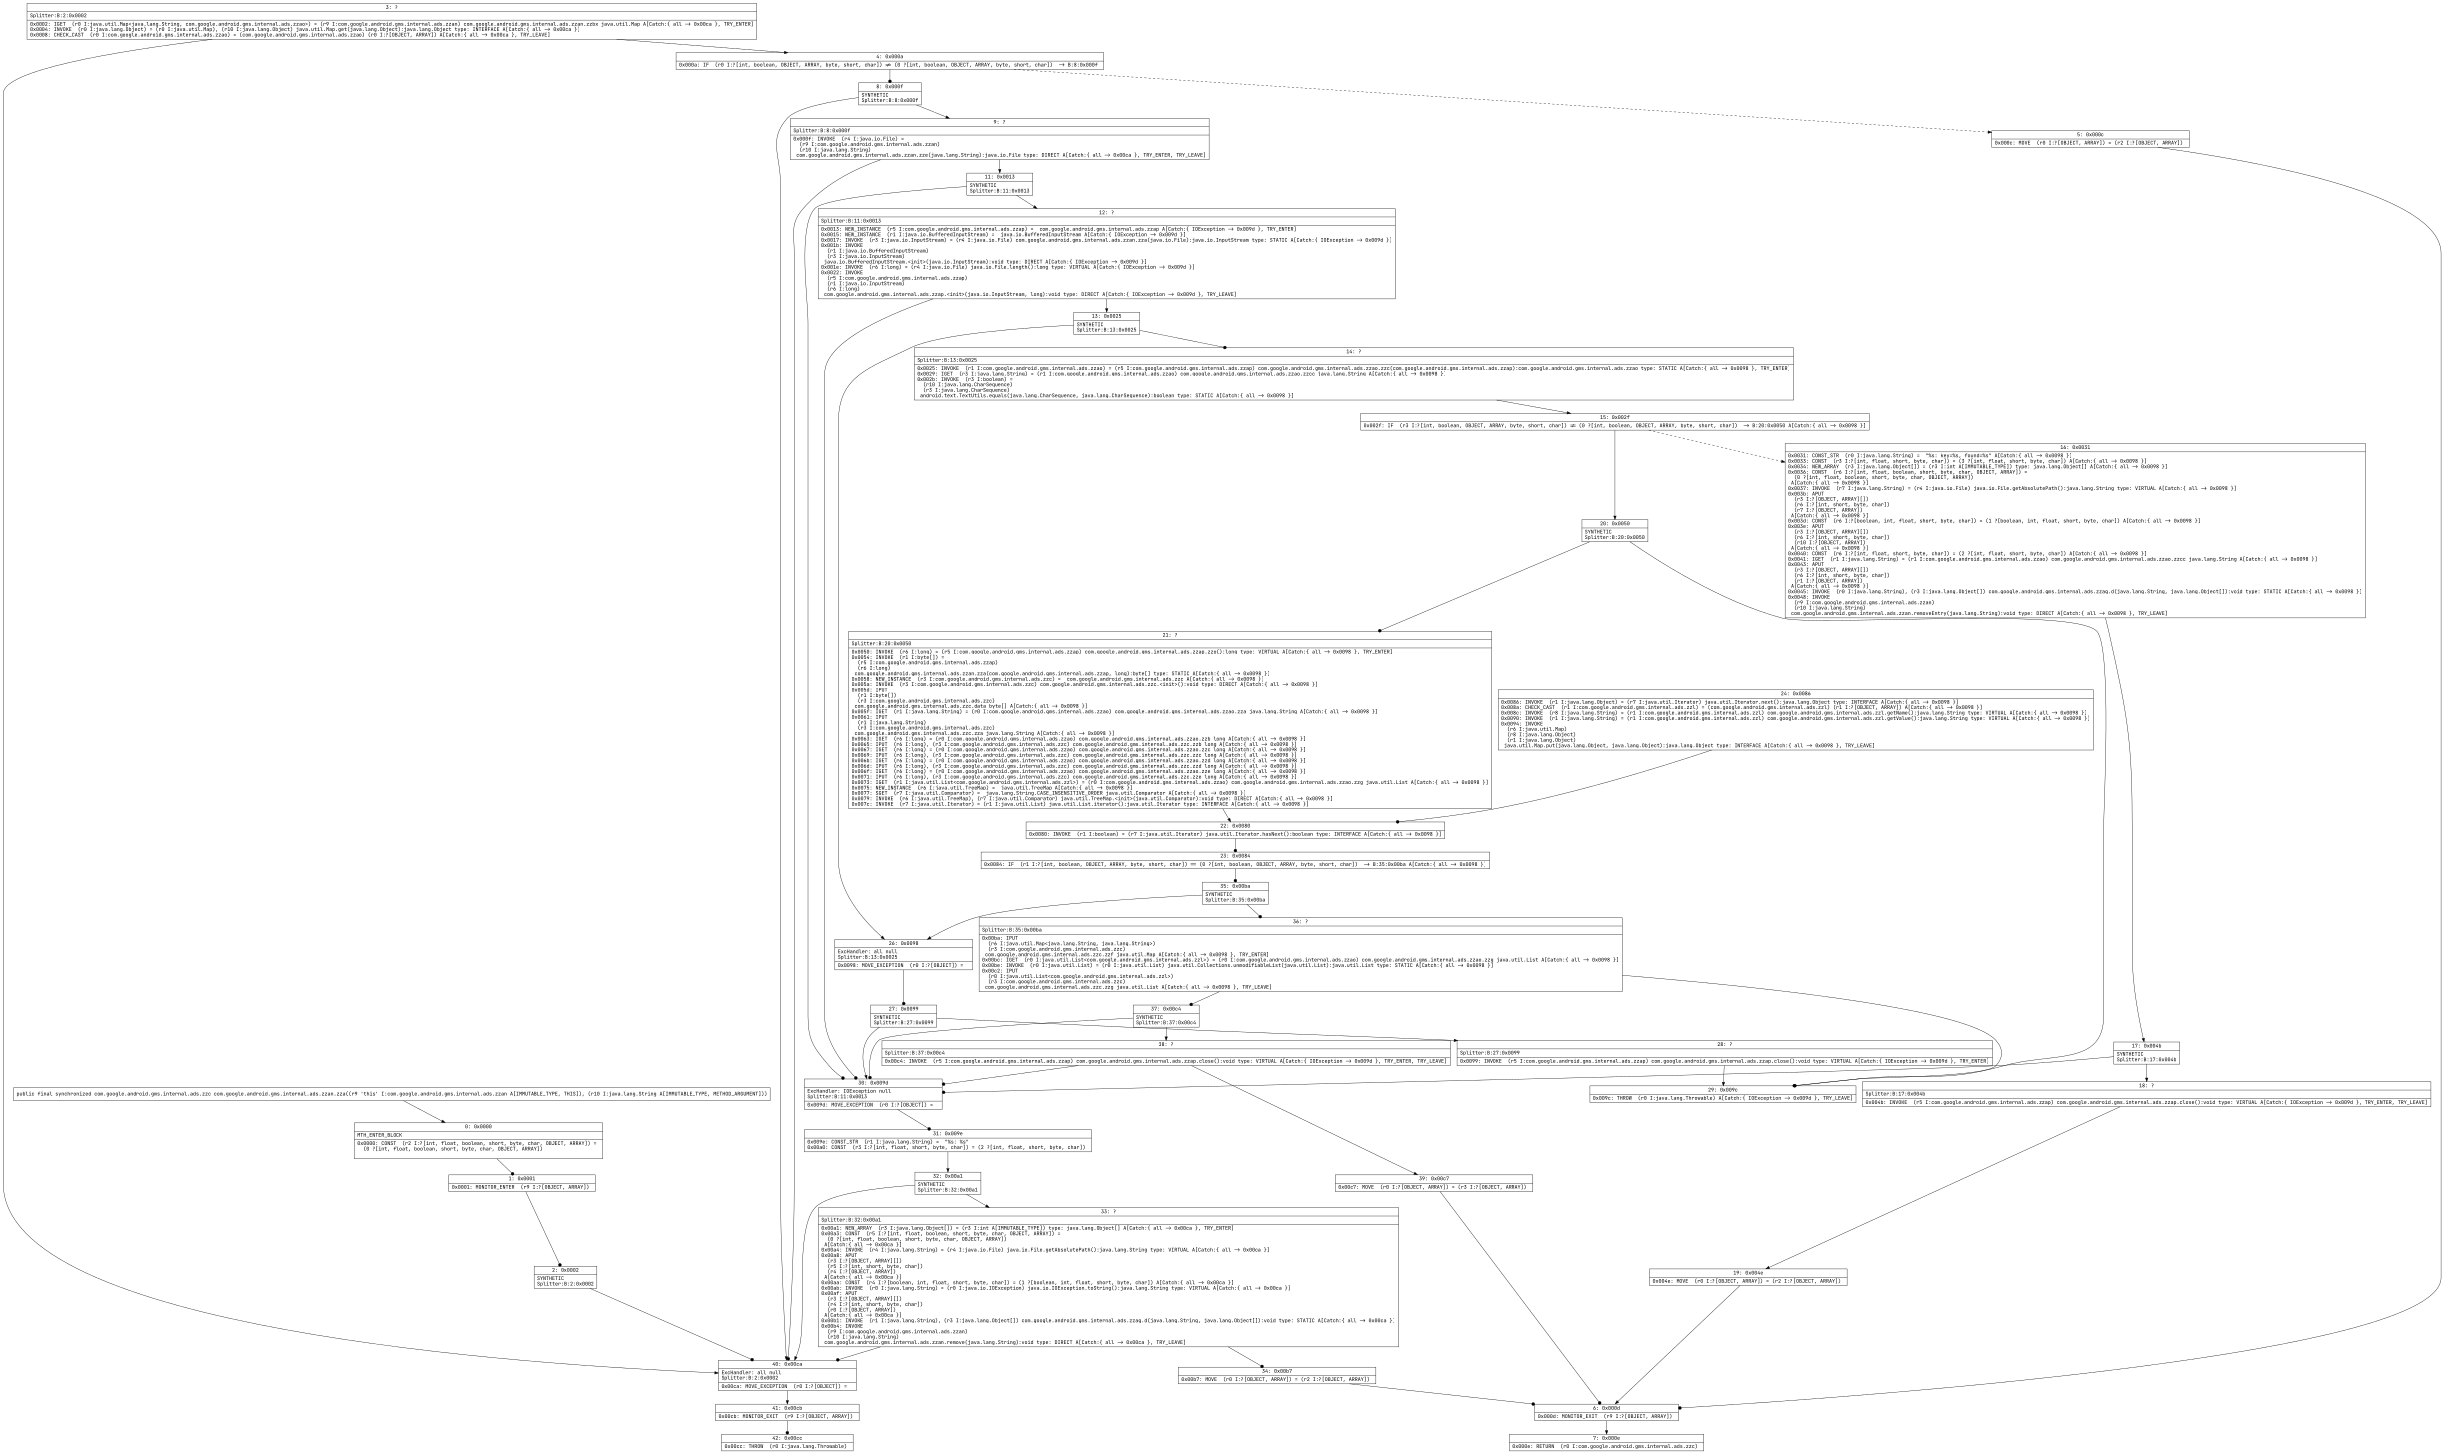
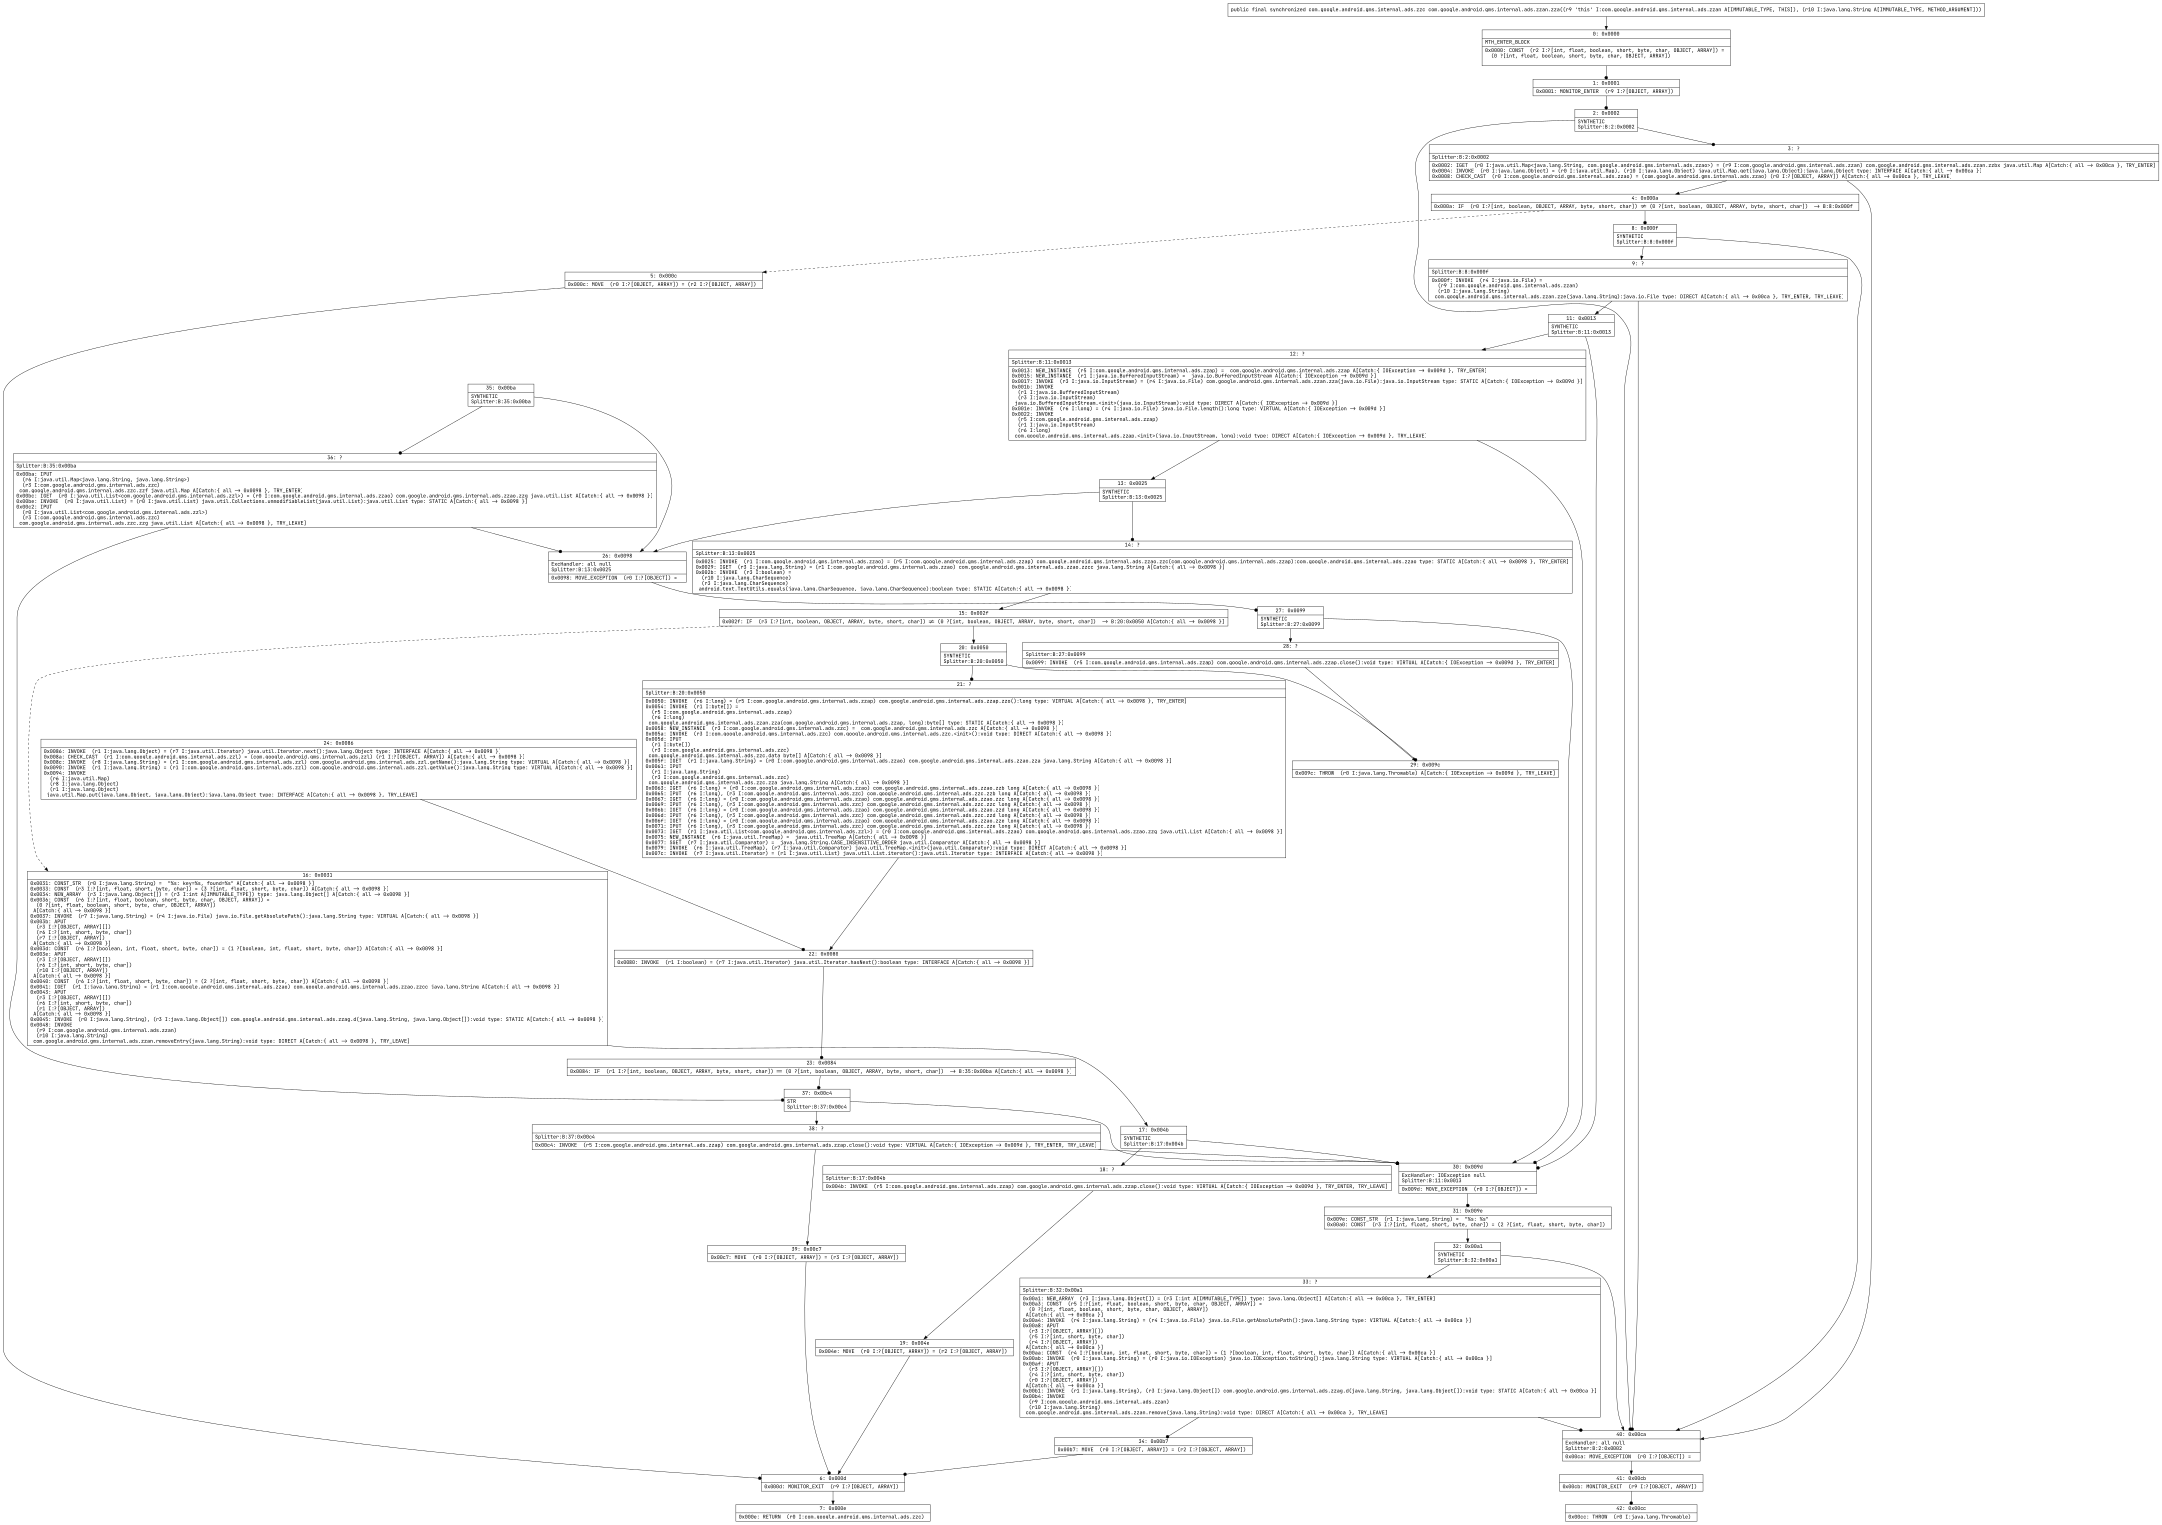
edge "2: 0x0002" -> "3: ?": added
edge "23: 0x0084" -> "35: 0x00ba": now "23: 0x0084" -> "37: 0x00c4"
edge "36: ?" -> "29: 0x009c": now "36: ?" -> "26: 0x0098"
node "37: 0x00c4": text "SYNTHETIC" -> "STR"
